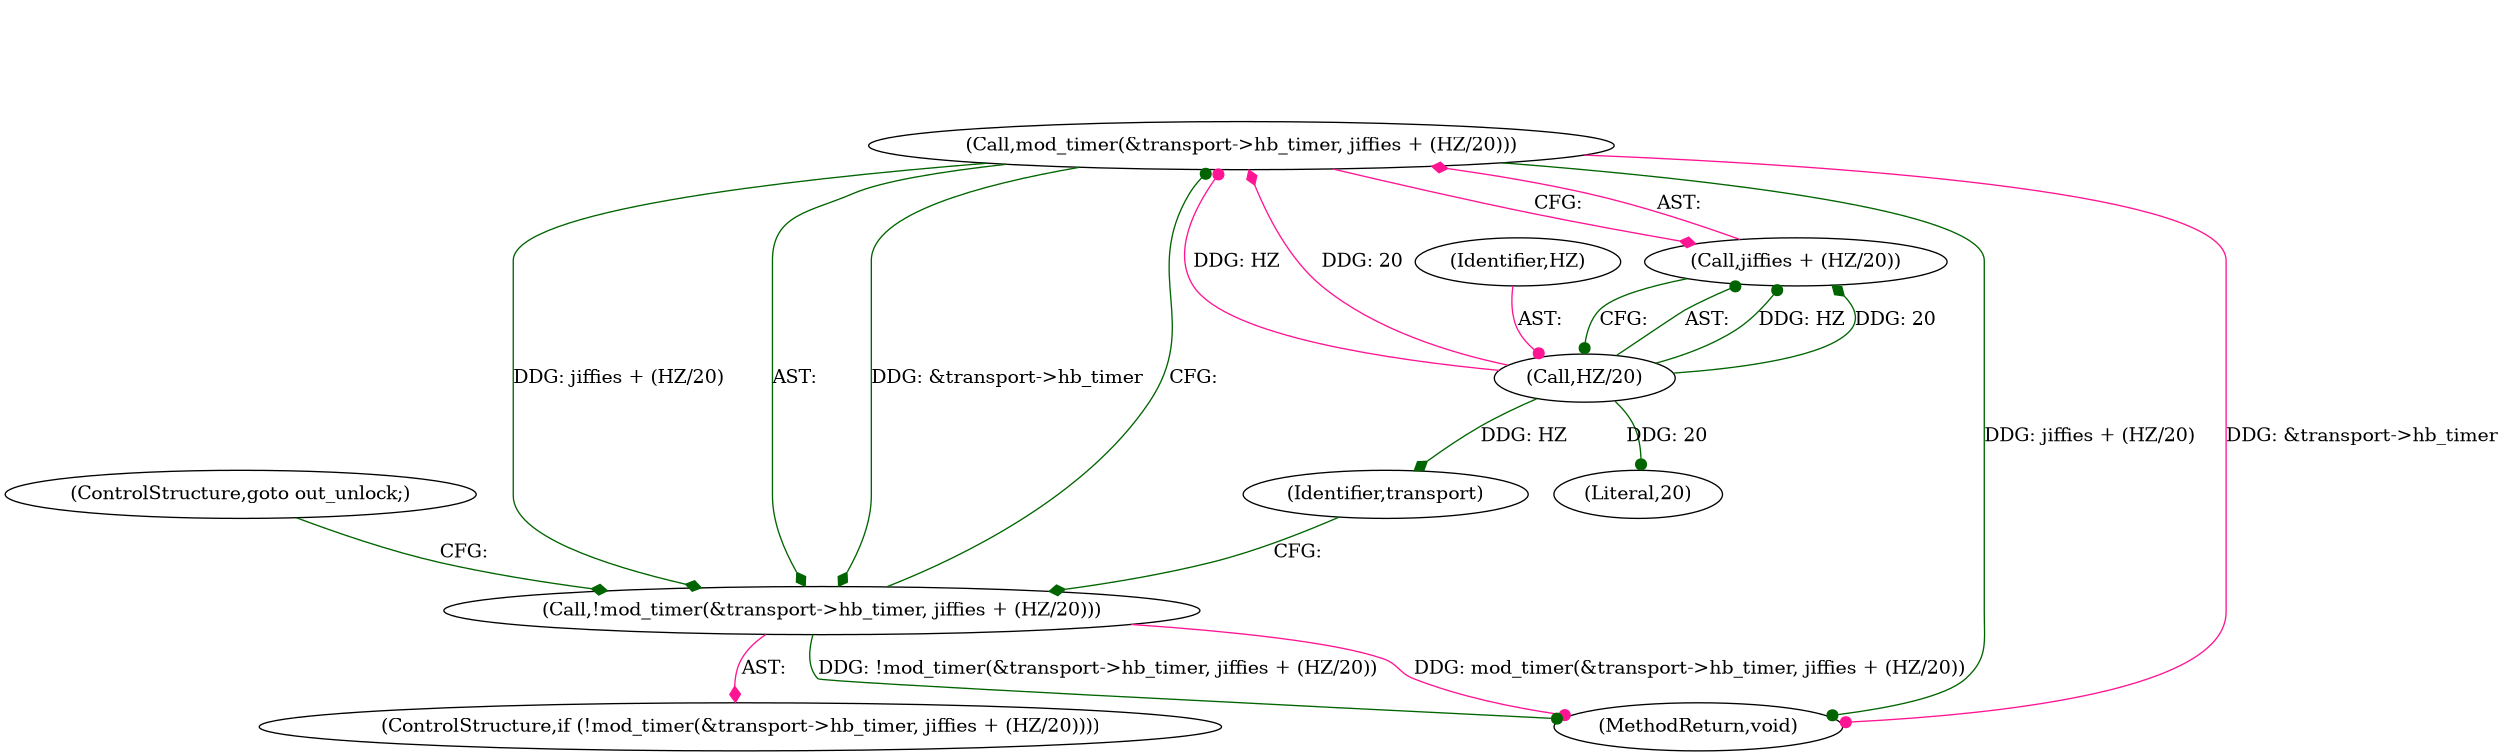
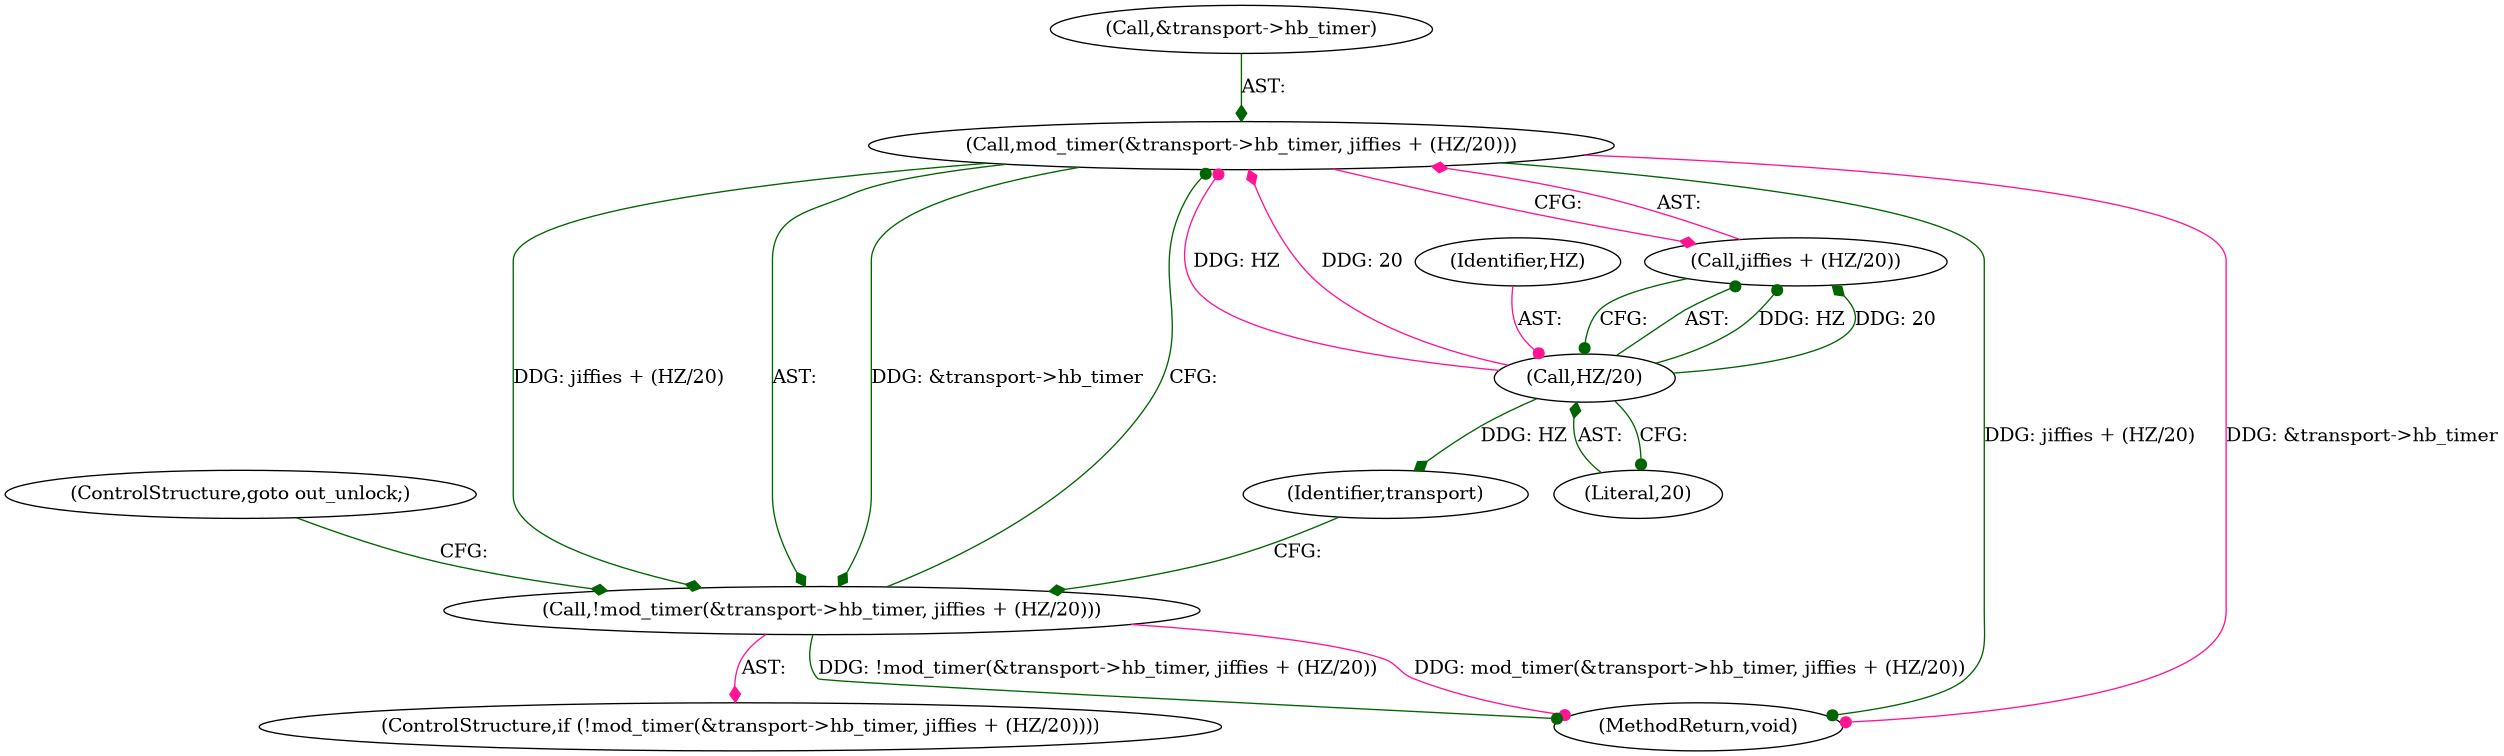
node "(Call,&transport->hb_timer)": added
edge "(Call,HZ/20)" -> "(Literal,20)": label "DDG: 20" -> "CFG: "
edge "(Literal,20)" -> "(Call,HZ/20)": added, label "AST:"
